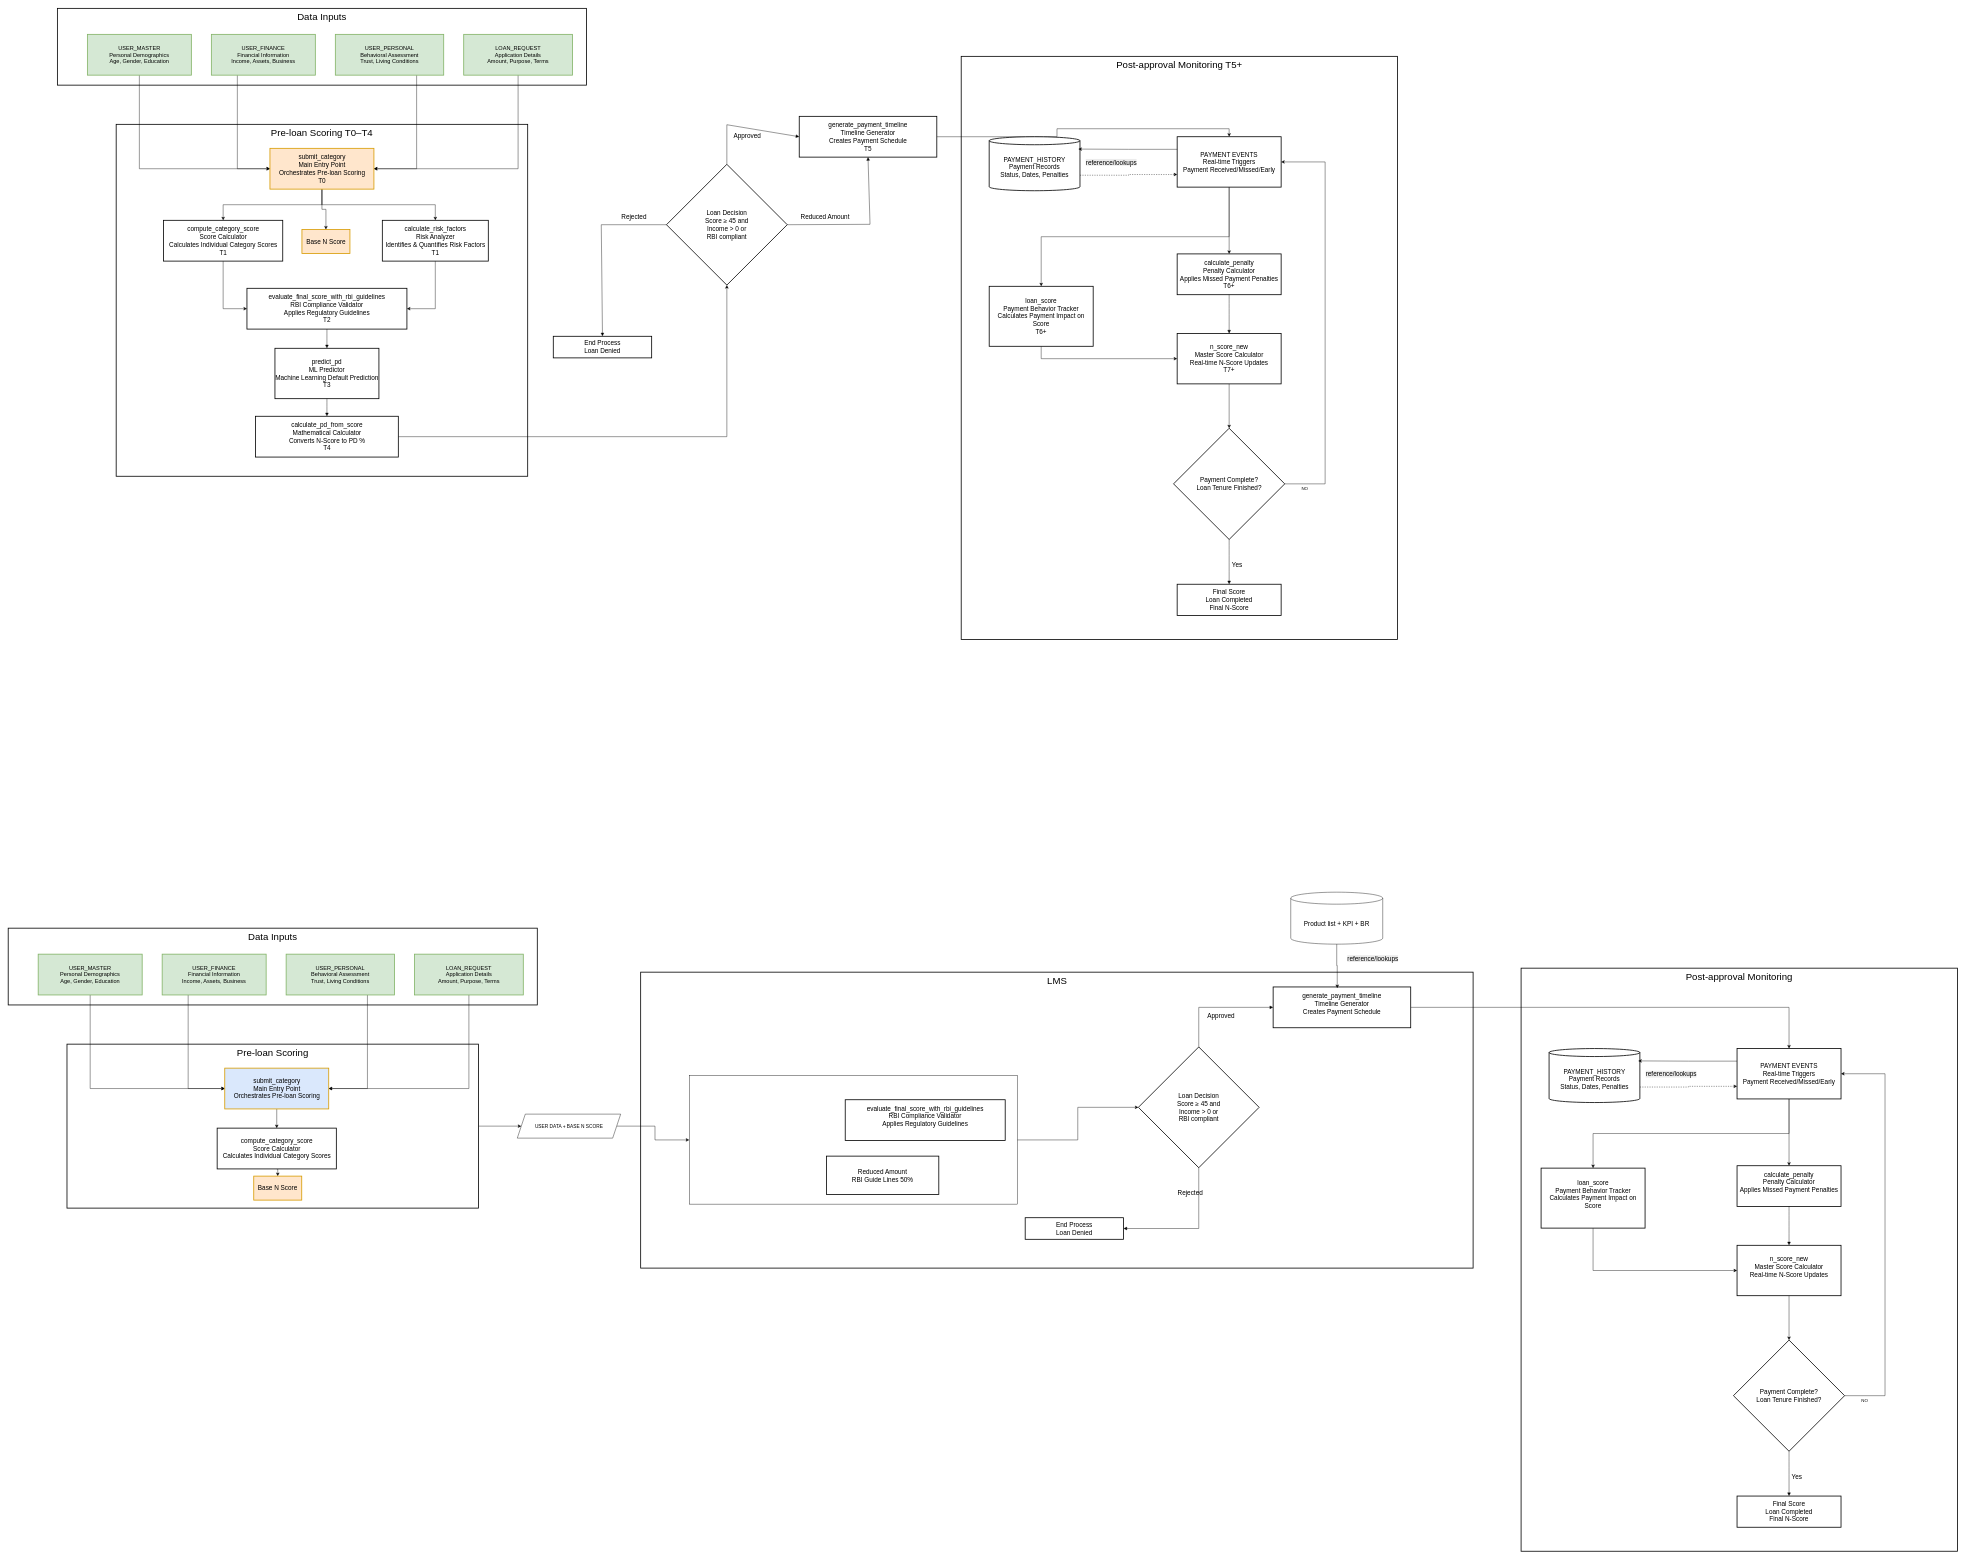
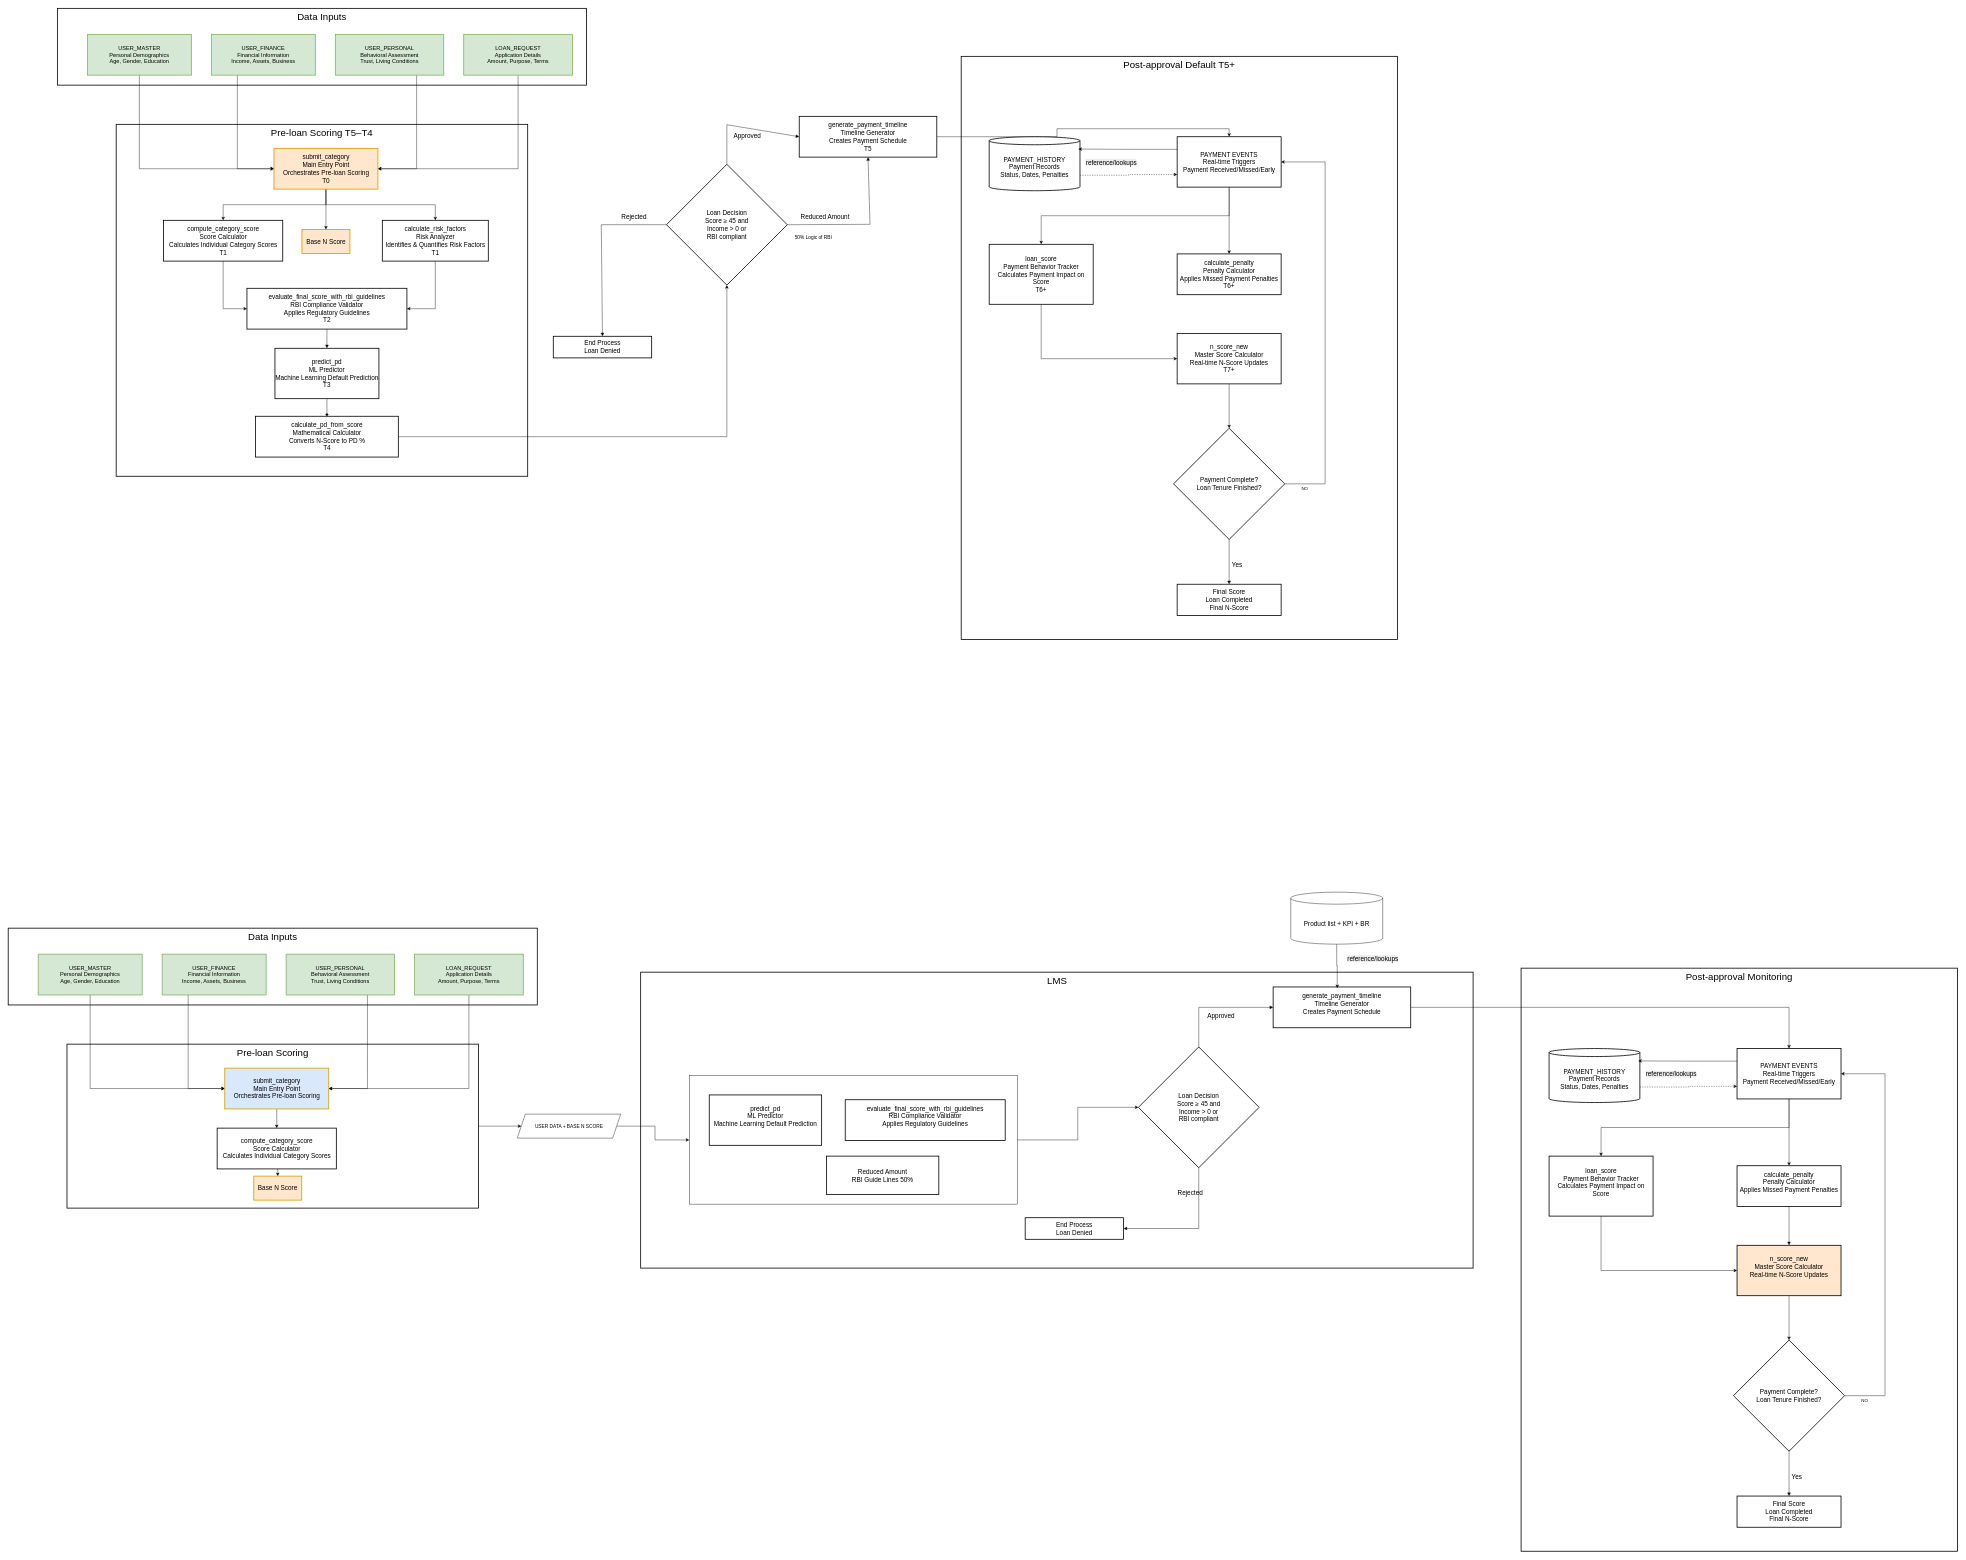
node "Post‑approval Monitoring T5+": label "Post‑approval Monitoring T5+" -> "Post‑approval Default T5+"
node "Pre‑loan Scoring T0–T4": label "Pre‑loan Scoring T0–T4" -> "Pre‑loan Scoring T5–T4"
node "submit_category Main Entry Point Orchestrates Pre‑loan Scoring T0": moved (322, 169) -> (326, 169)
node "50% Logic of RBI": added
node "loan_score Payment Behavior Tracker Calculates Payment Impact on Score T6+": moved (1041, 316) -> (1041, 274)
edge "calculate_penalty Penalty Calculator Applies Missed Payment Penalties T6+" -> "n_score_new Master Score Calculator Real‑time N‑Score Updates T7+": removed
edge "predict_pd ML Predictor Machine Learning Default Prediction T3" -> "calculate_pd_from_score Mathematical Calculator Converts N‑Score to PD % T4": arrowhead block -> diamond
node "predict_pd ML Predictor Machine Learning Default Prediction": added
node "loan_score Payment Behavior Tracker Calculates Payment Impact on Score": moved (1593, 1198) -> (1601, 1186)
node "n_score_new Master Score Calculator Real‑time N‑Score Updates": fillcolor #ffffff -> #ffe6cc
